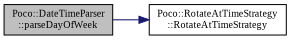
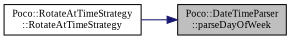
edge "Poco::DateTimeParser ::parseDayOfWeek" -> "Poco::RotateAtTimeStrategy ::RotateAtTimeStrategy": reversed
